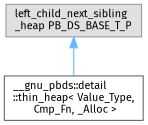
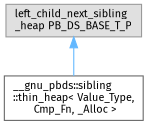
node "__gnu_pbds::detail ::thin_heap< Value_Type, Cmp_Fn, _Alloc >": label "__gnu_pbds::detail ::thin_heap< Value_Type, Cmp_Fn, _Alloc >" -> "__gnu_pbds::sibling ::thin_heap< Value_Type, Cmp_Fn, _Alloc >"
